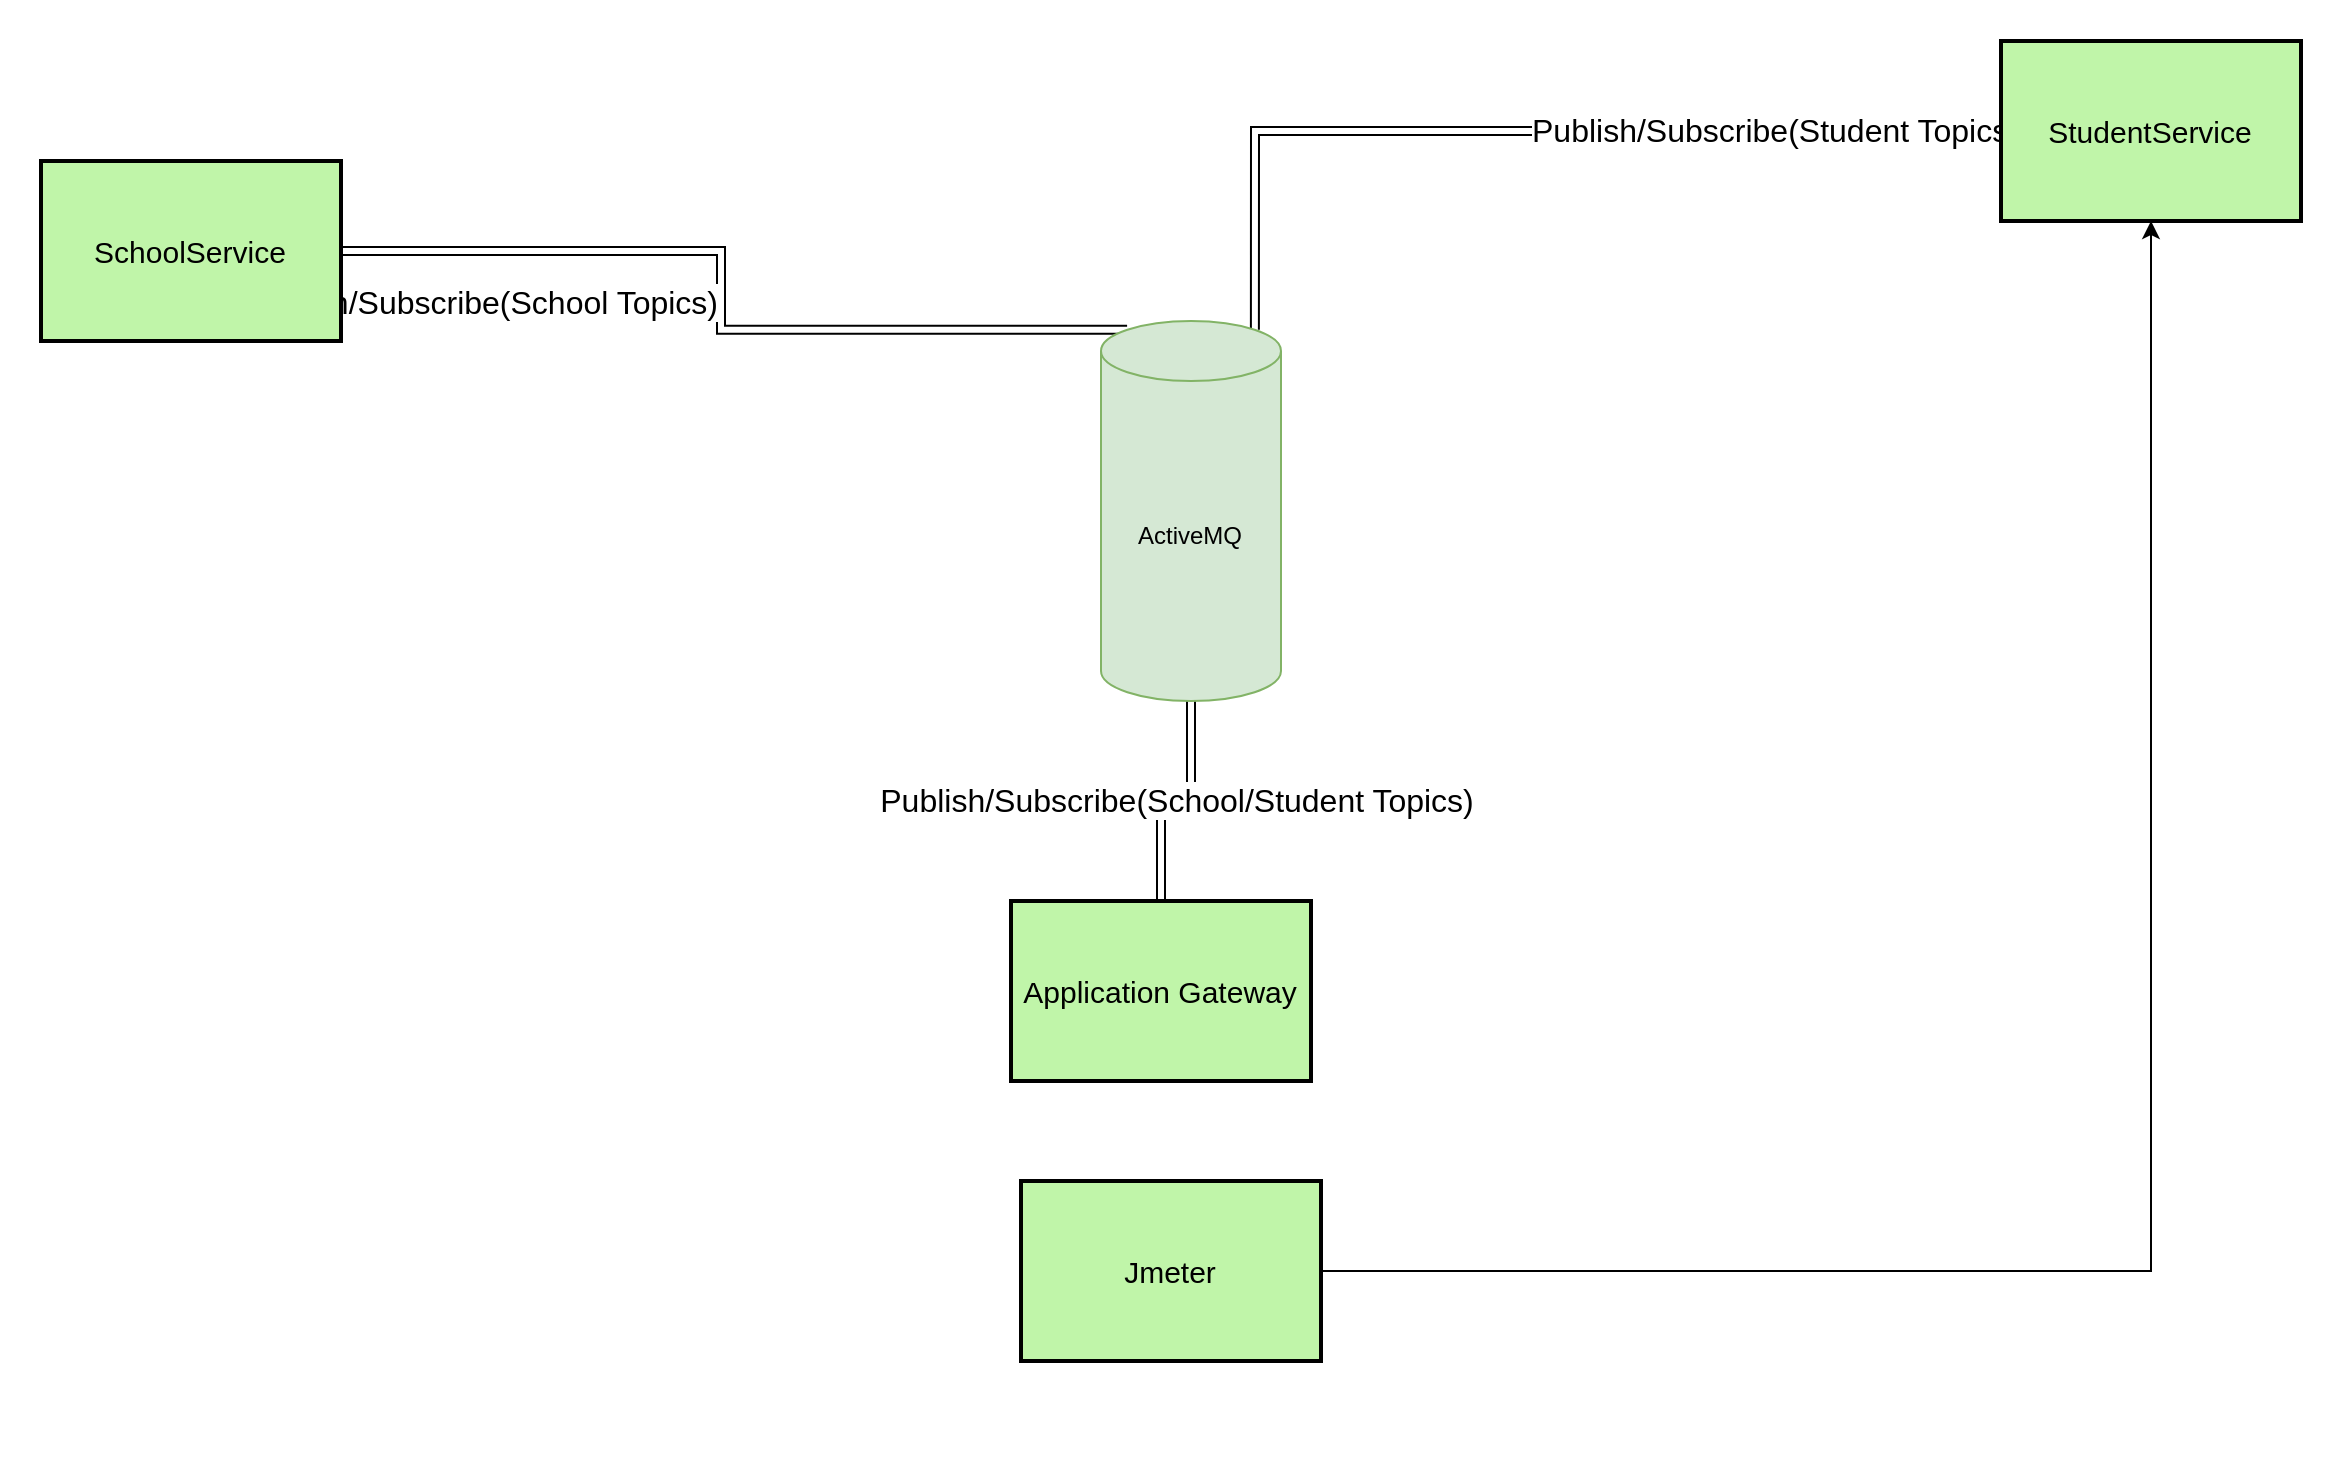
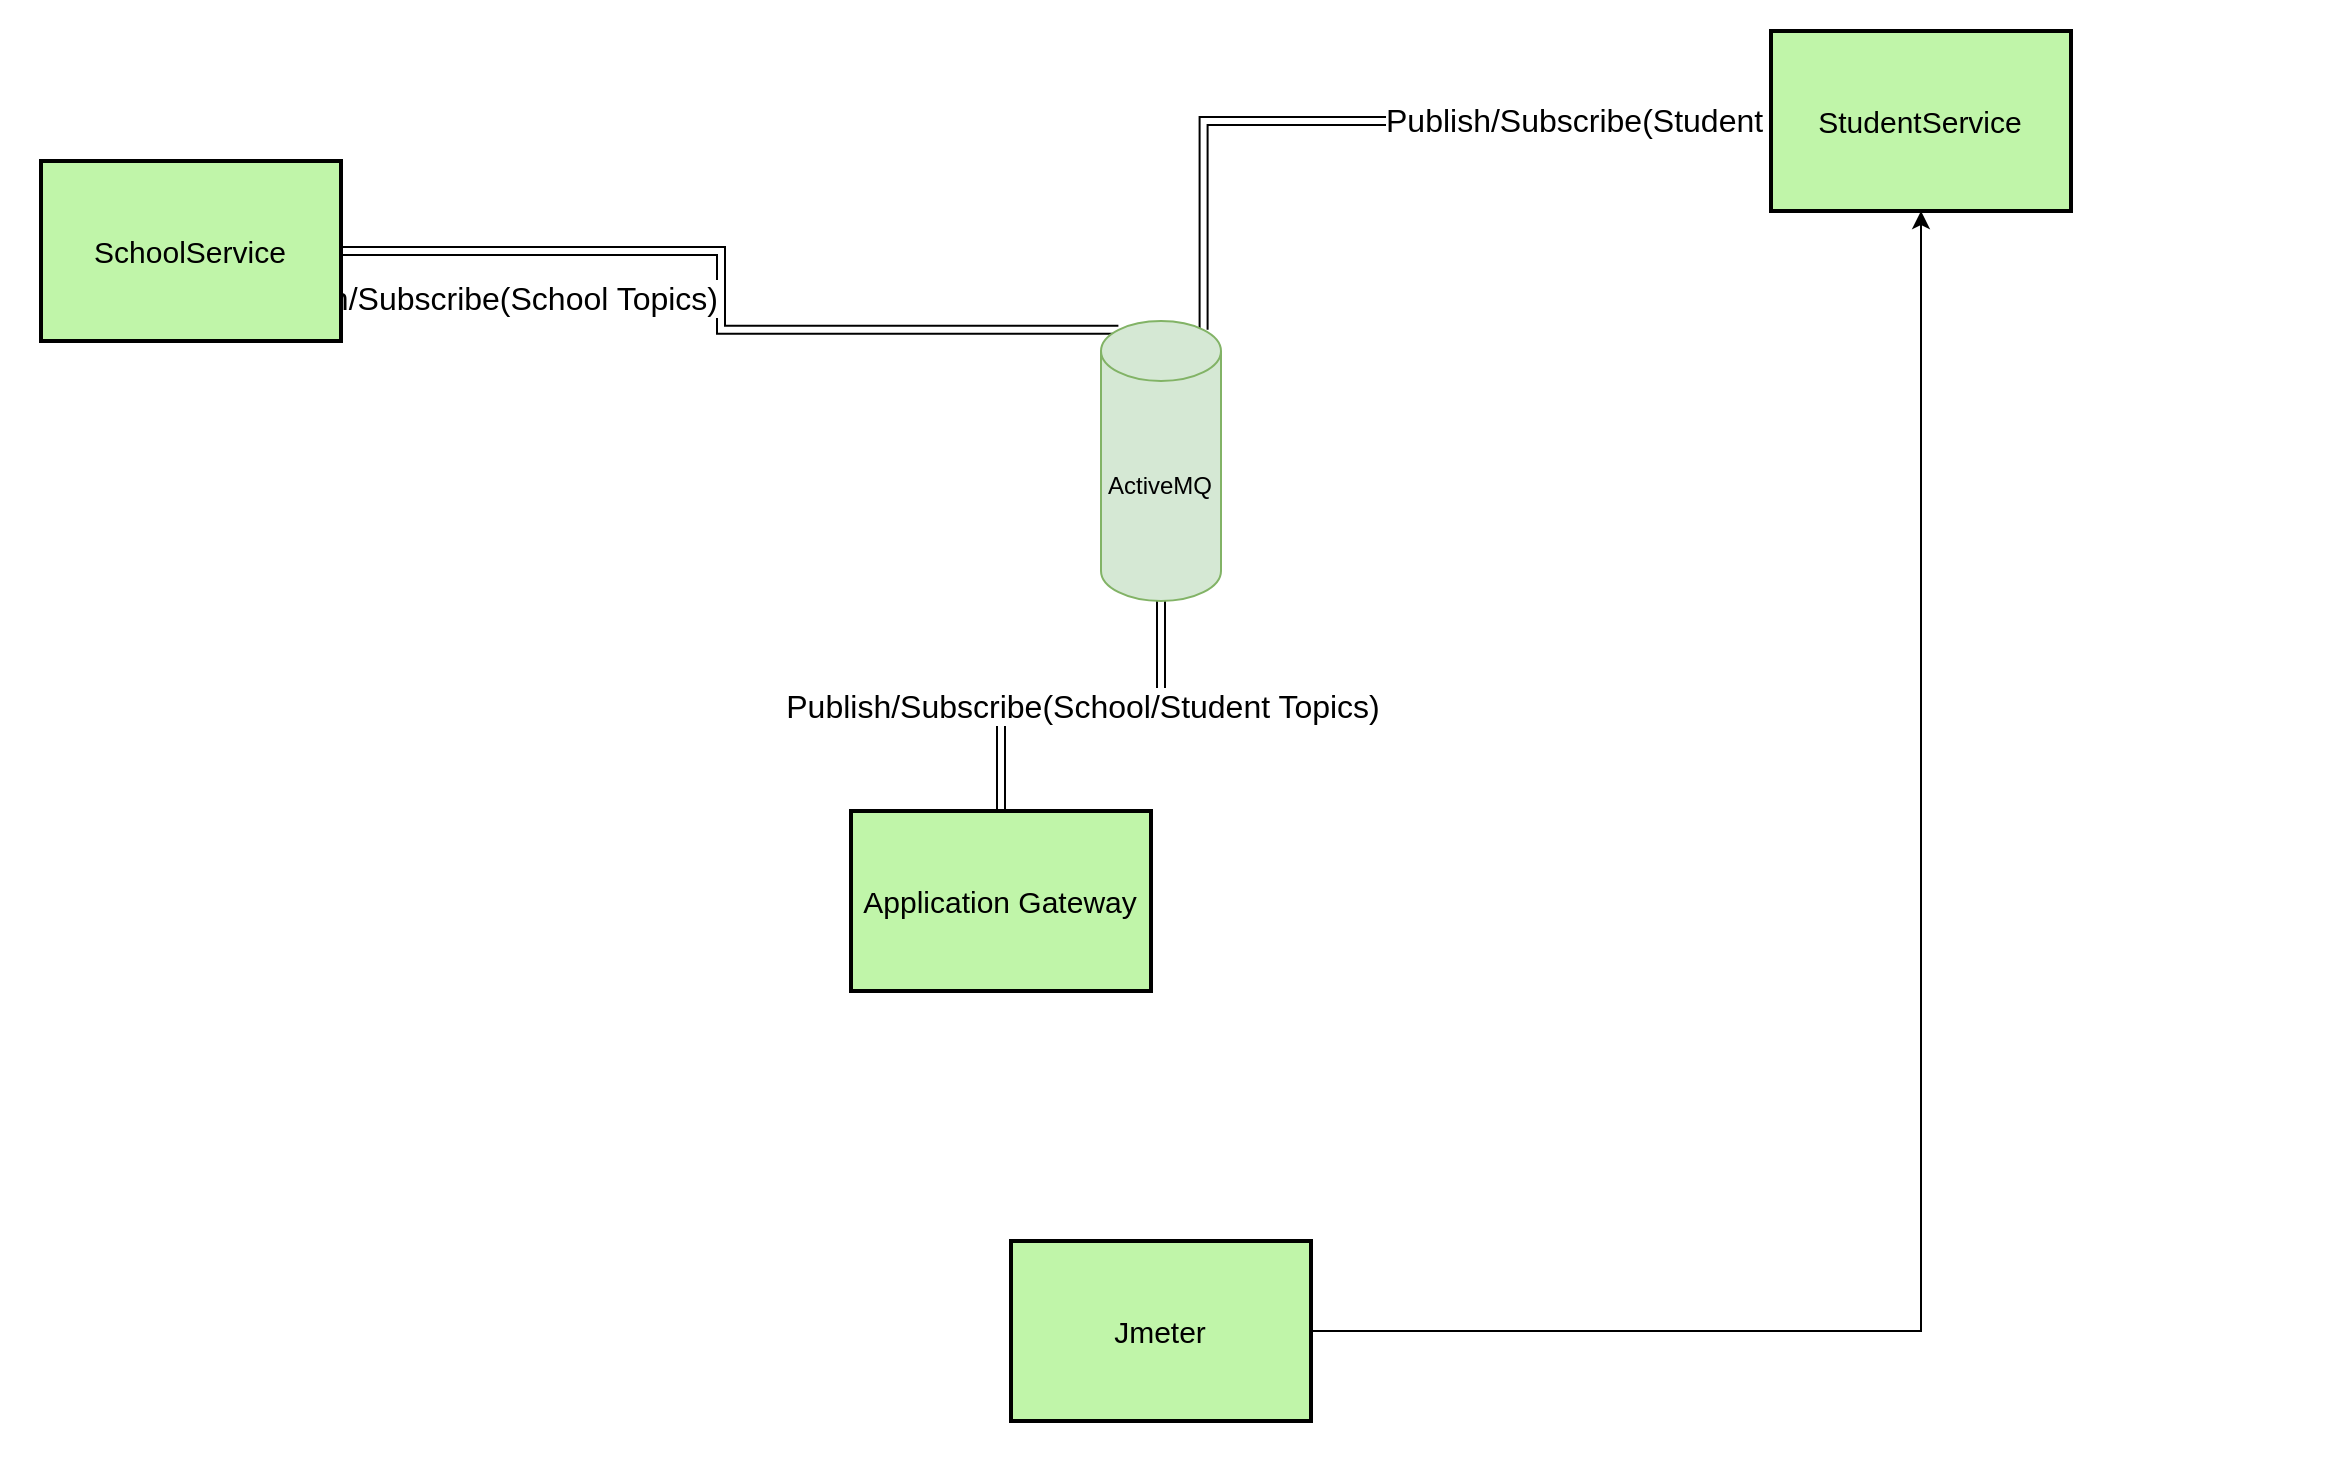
node "StudentService": moved (2151, 131) -> (1921, 121)
node "ActiveMQ": size 180x380 -> 120x280
node "Application Gateway": moved (1161, 991) -> (1001, 901)
node "Jmeter": moved (1171, 1271) -> (1161, 1331)
